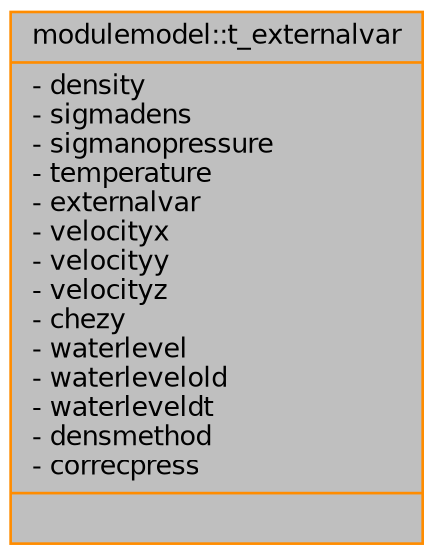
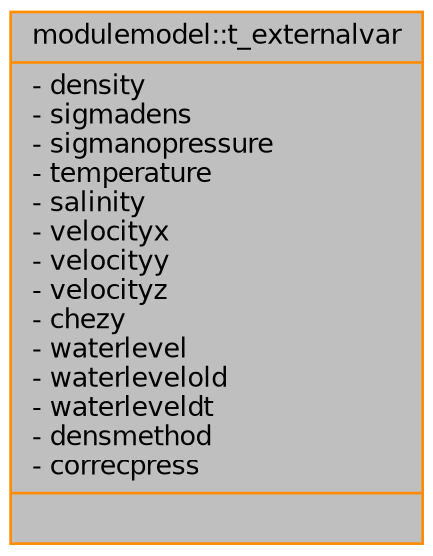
node "modulemodel::t_externalvar": text "- externalvar" -> "- salinity"
